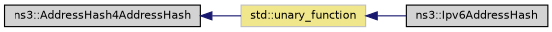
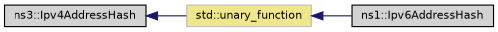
node "ns3::AddressHash4AddressHash": label "ns3::AddressHash4AddressHash" -> "ns3::Ipv4AddressHash"
node "ns3::Ipv6AddressHash": label "ns3::Ipv6AddressHash" -> "ns1::Ipv6AddressHash"
